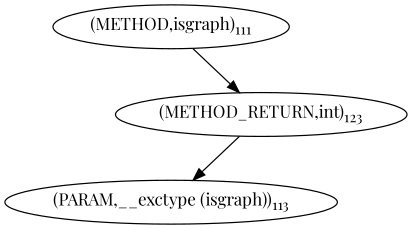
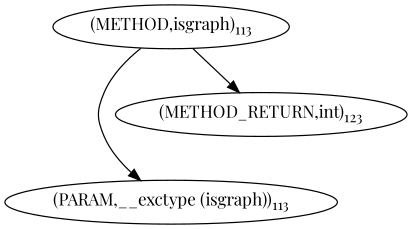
node "(METHOD,isgraph)": text "111" -> "113"
edge "(METHOD_RETURN,int)" -> "(PARAM,__exctype (isgraph))": now "(METHOD,isgraph)" -> "(PARAM,__exctype (isgraph))"
